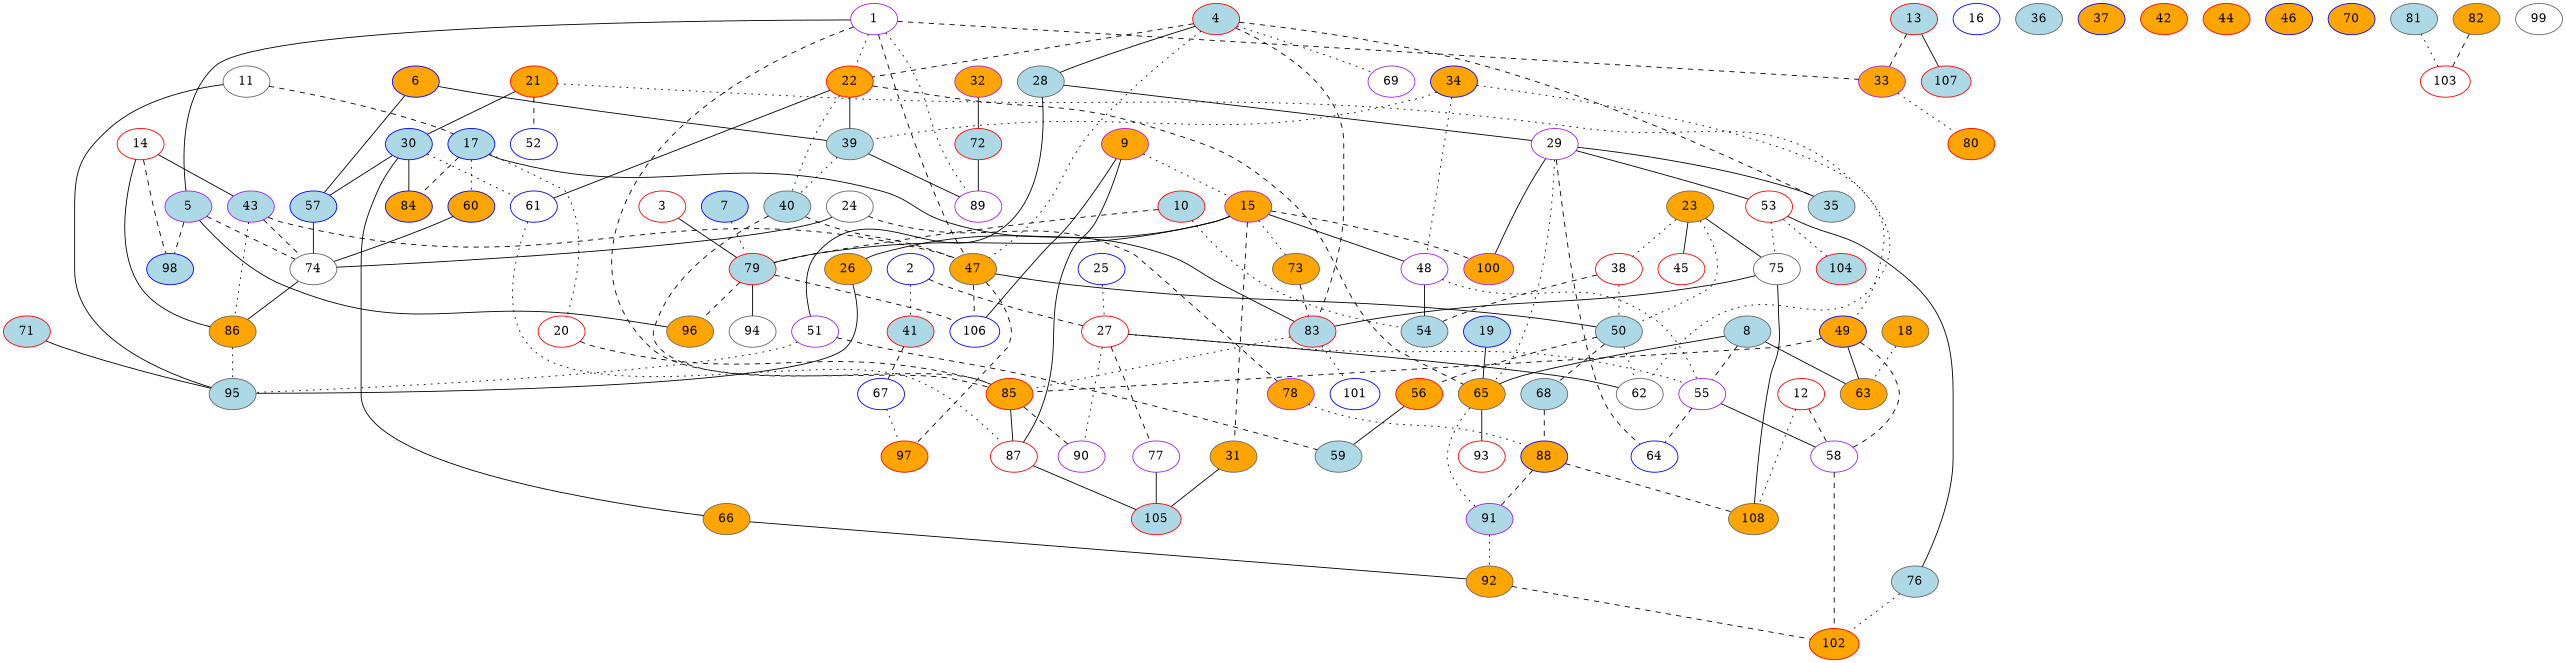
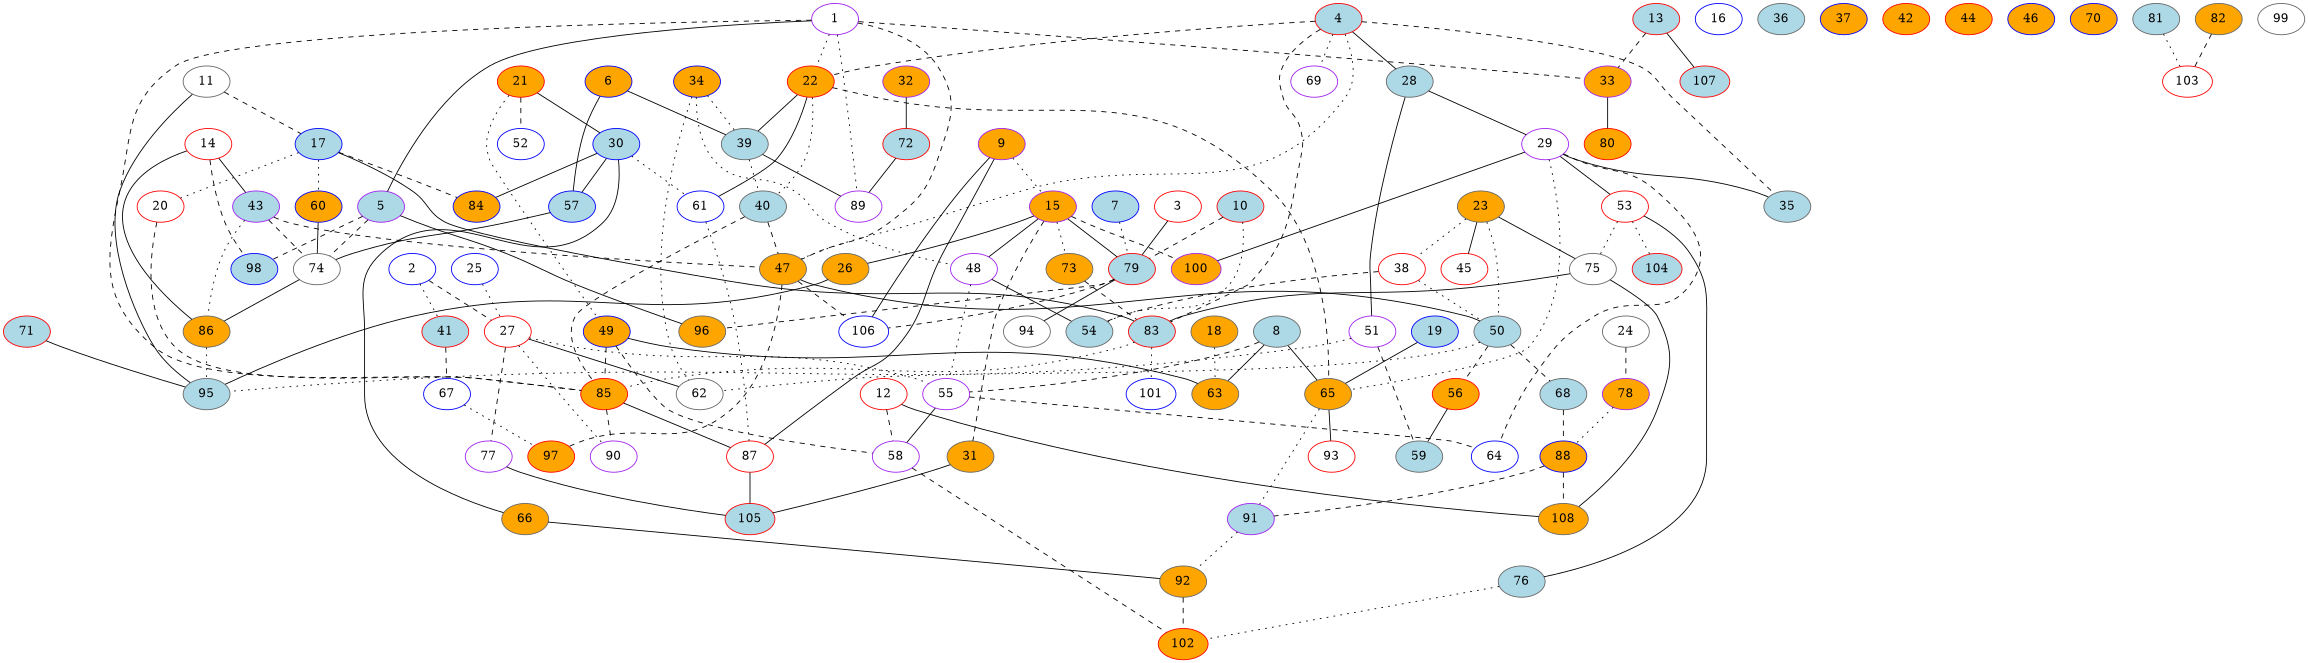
edge "33" -- "80": style dotted -> solid
edge "24" -- "74": removed
edge "12" -- "108": style dotted -> solid
